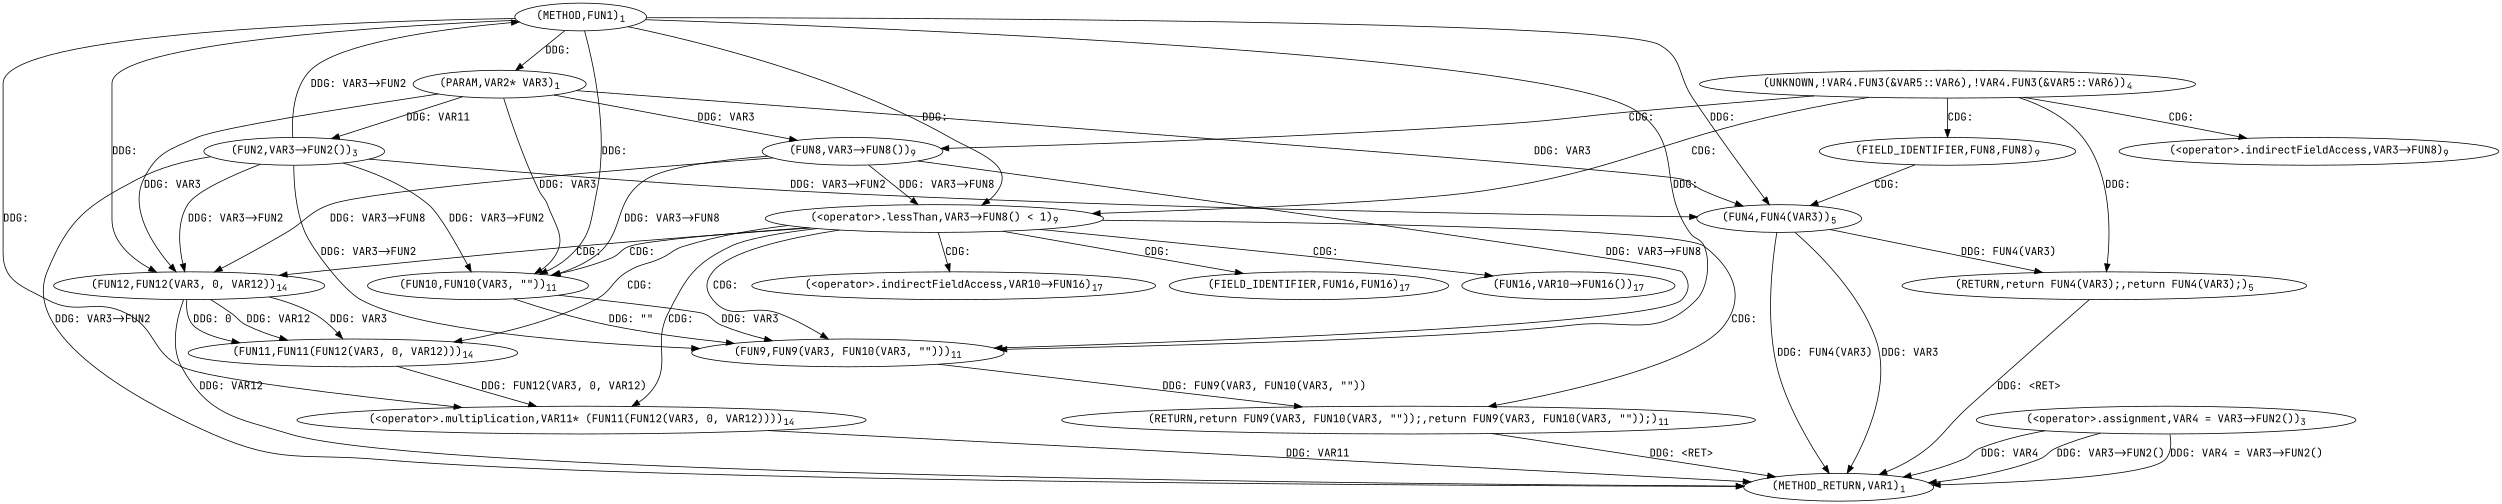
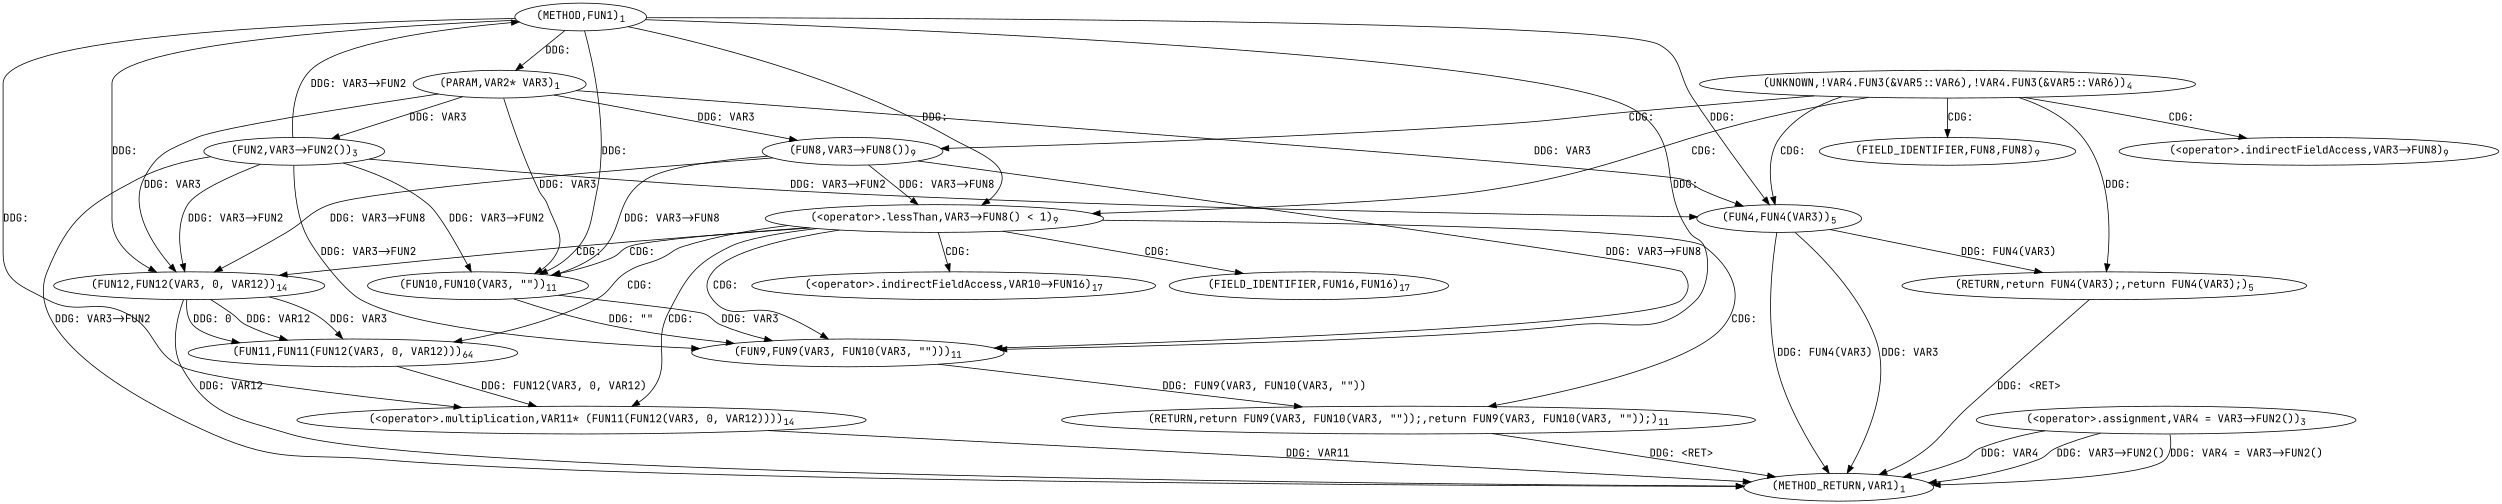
edge "(PARAM,VAR2* VAR3)" -> "(FUN2,VAR3->FUN2())": label "DDG: VAR11" -> "DDG: VAR3"
edge "(FIELD_IDENTIFIER,FUN8,FUN8)" -> "(FUN4,FUN4(VAR3))": now "(UNKNOWN,!VAR4.FUN3(&VAR5::VAR6),!VAR4.FUN3(&VAR5::VAR6))" -> "(FUN4,FUN4(VAR3))"
node "(FUN16,VAR10->FUN16())": removed
node "(FUN11,FUN11(FUN12(VAR3, 0, VAR12)))": text "14" -> "64"
